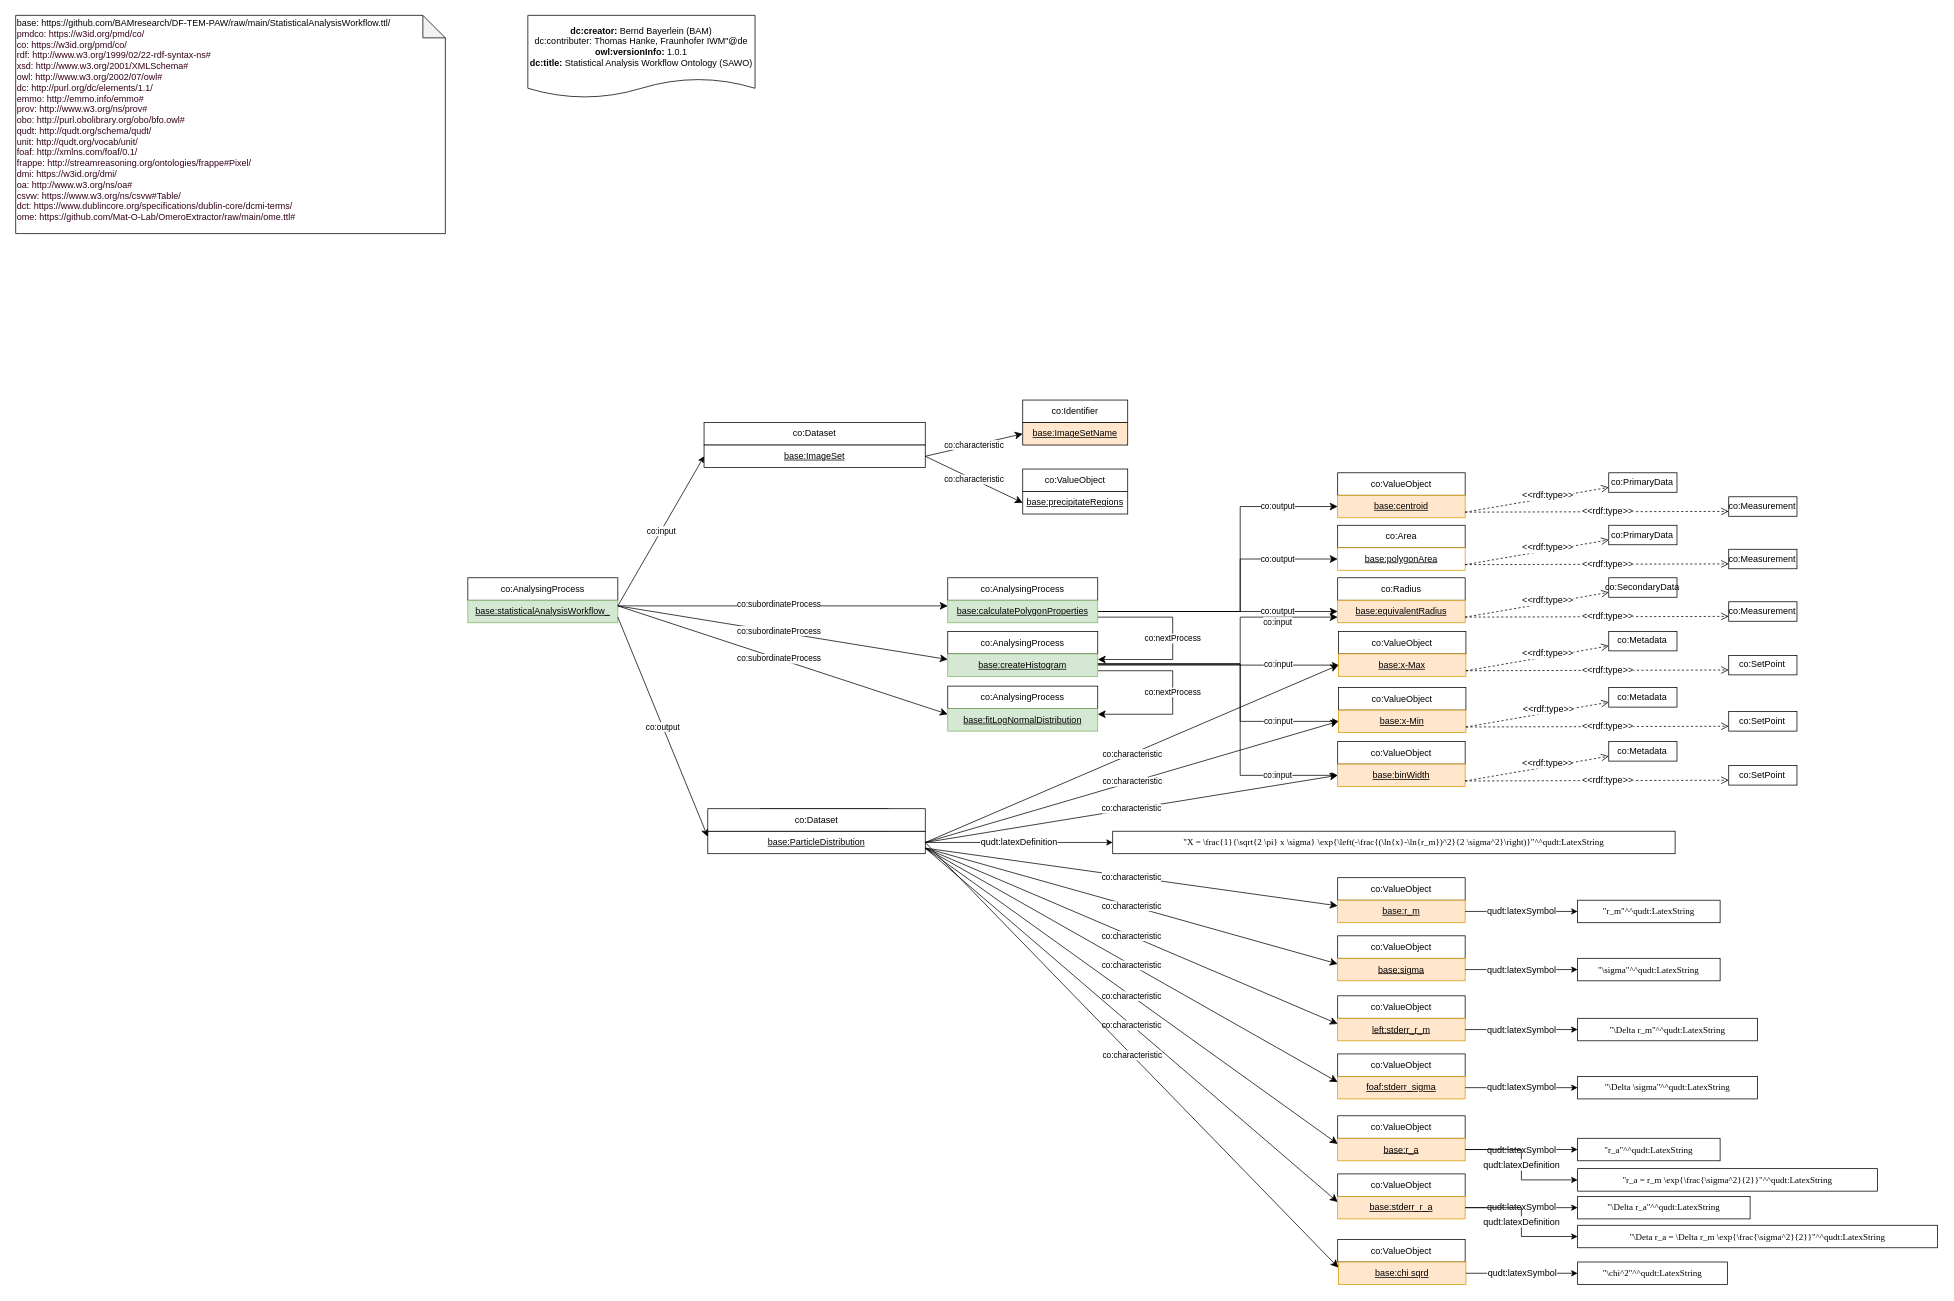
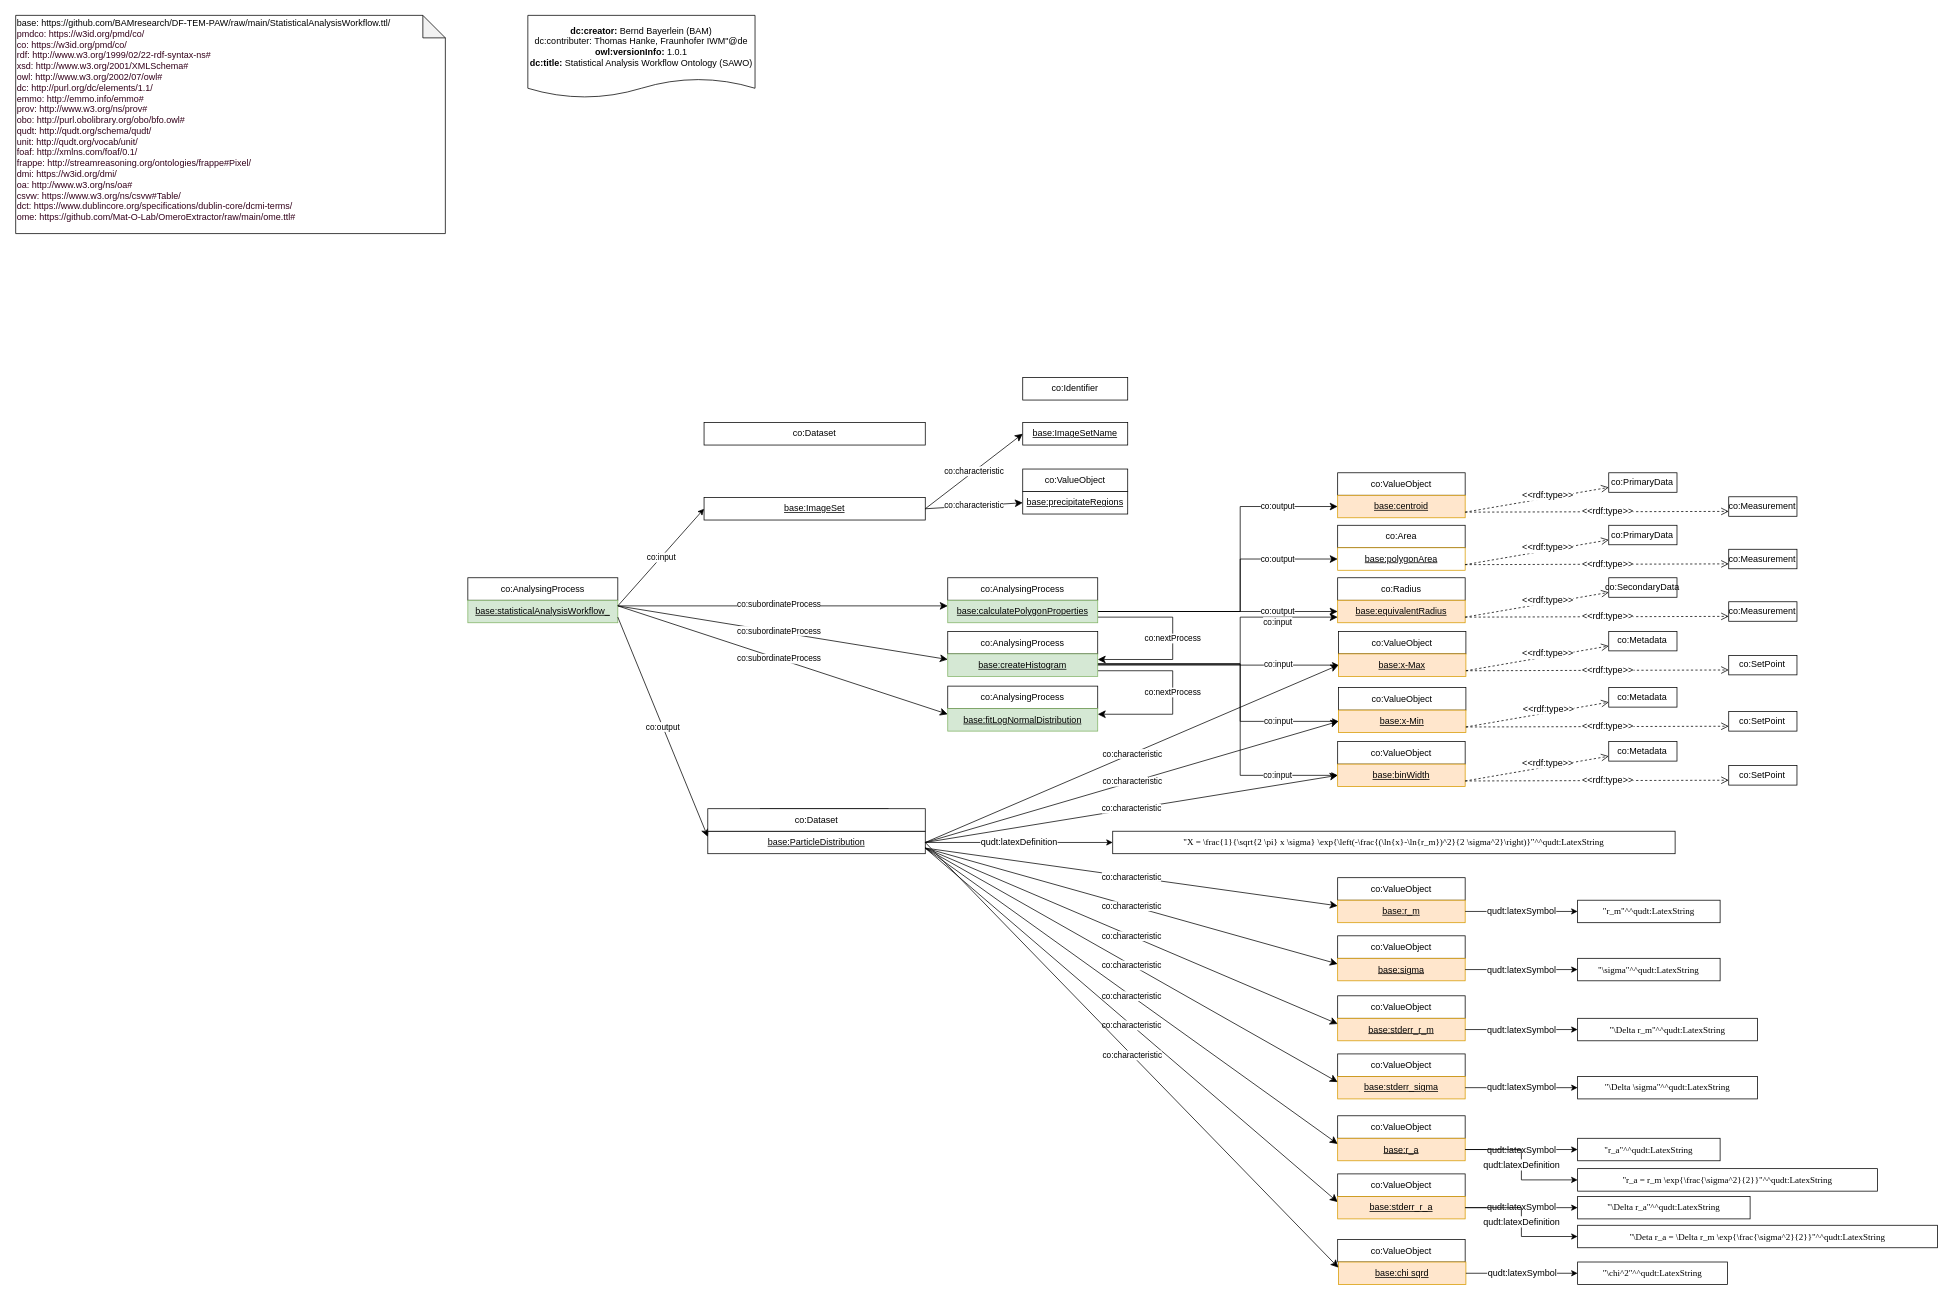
node "co:Identifier": moved (1075, 411) -> (1075, 389)
node "base:ImageSetName": fillcolor #ffe6cc -> #ffffff
node "base:ImageSet": moved (815, 456) -> (815, 509)
node "left:stderr_r_m": label "left:stderr_r_m" -> "base:stderr_r_m"
node "foaf:stderr_sigma": label "foaf:stderr_sigma" -> "base:stderr_sigma"
